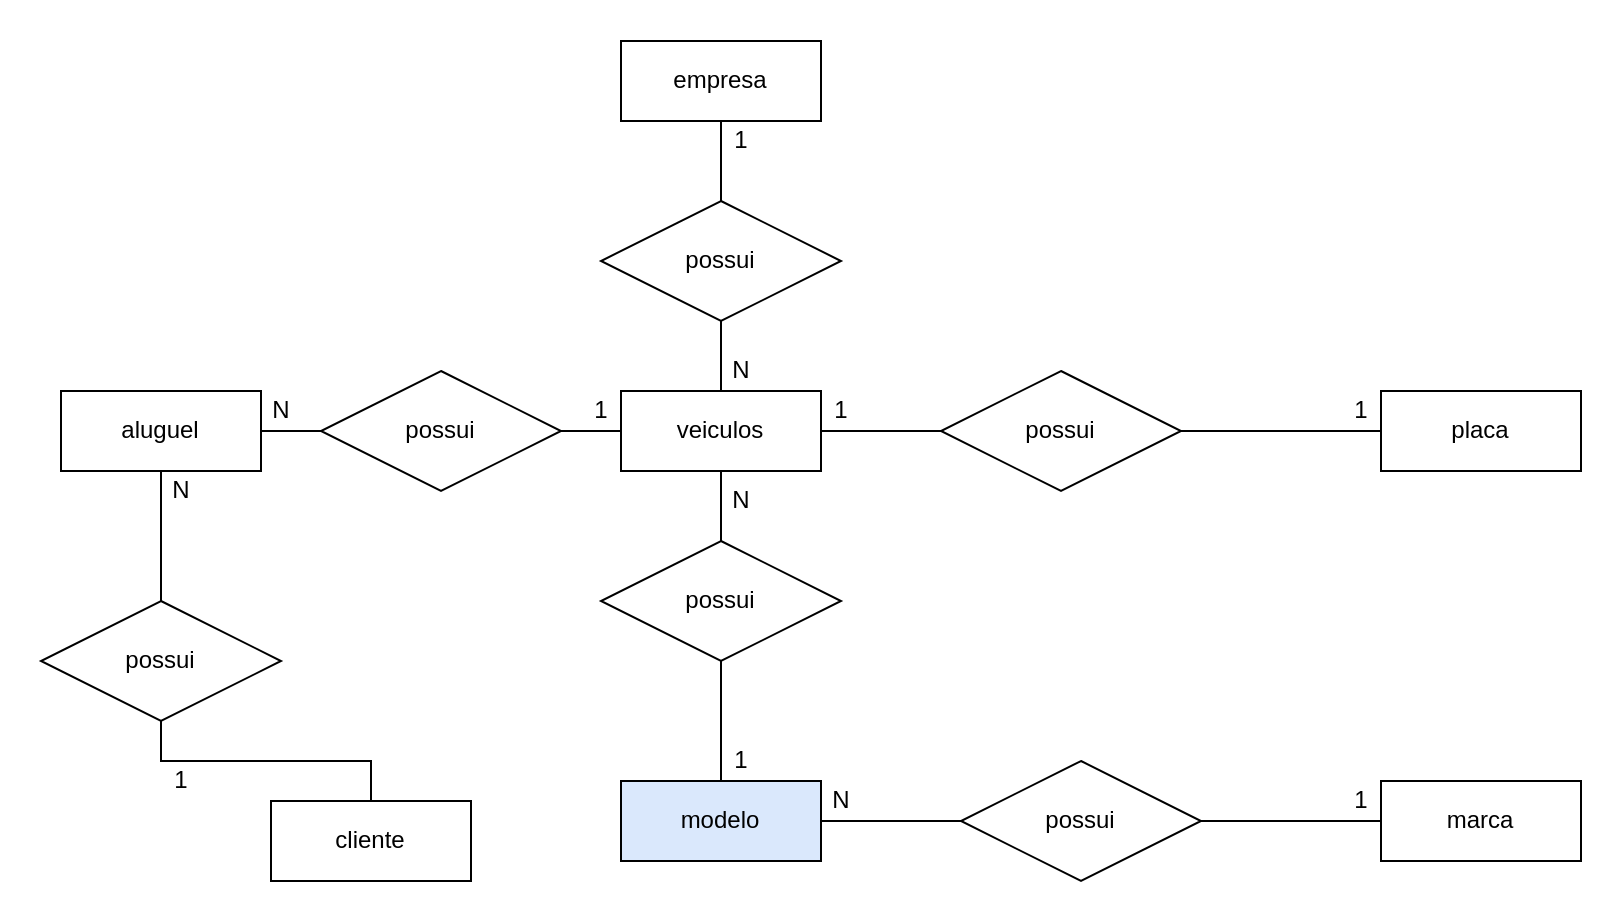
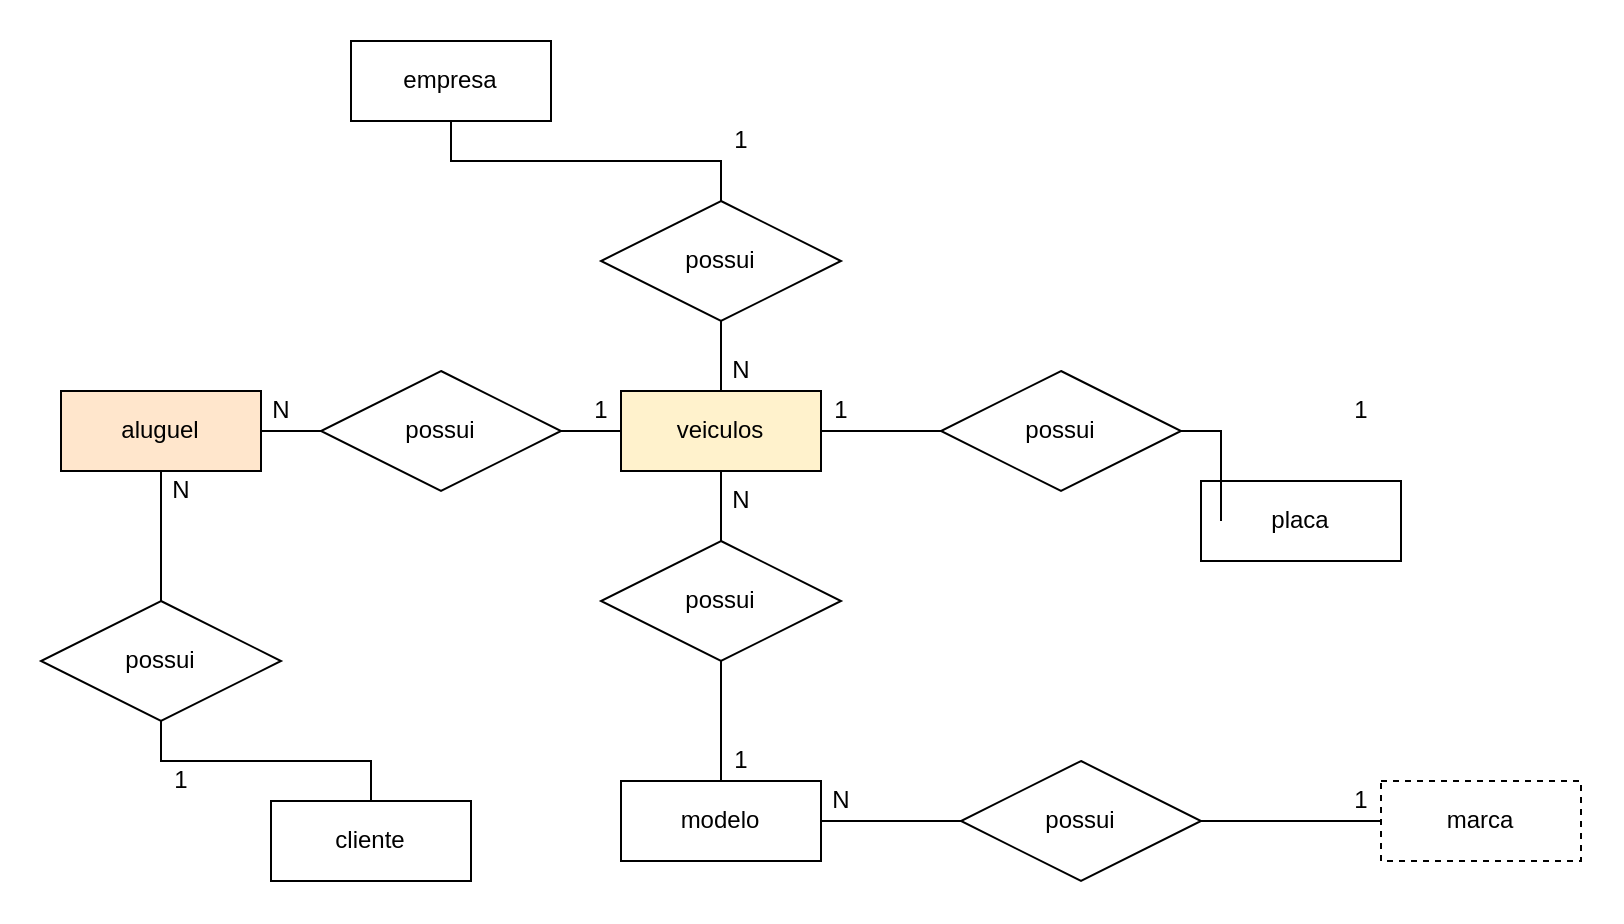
node "empresa": moved (721, 81) -> (451, 81)
node "aluguel": fillcolor #ffffff -> #ffe6cc
node "veiculos": fillcolor #ffffff -> #fff2cc
node "placa": moved (1481, 431) -> (1301, 521)
node "modelo": fillcolor #dae8fc -> #ffffff
node "marca": style solid -> dashed
